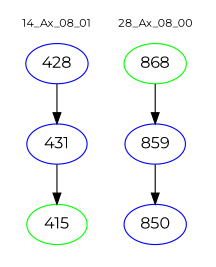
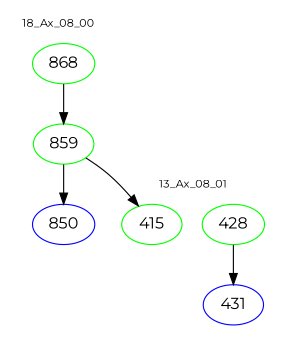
cluster "14_Ax_08_01": label "14_Ax_08_01" -> "13_Ax_08_01"
cluster "28_Ax_08_00": label "28_Ax_08_00" -> "18_Ax_08_00"
node "428": color blue -> green
node "859": color blue -> green
edge "431" -> "415": now "859" -> "415"
